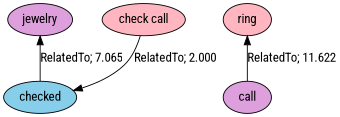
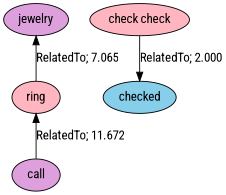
node "check call": label "check call" -> "check check"
edge "call" -> "ring": label "RelatedTo; 11.622" -> "RelatedTo; 11.672"
edge "checked" -> "jewelry": now "ring" -> "jewelry"
